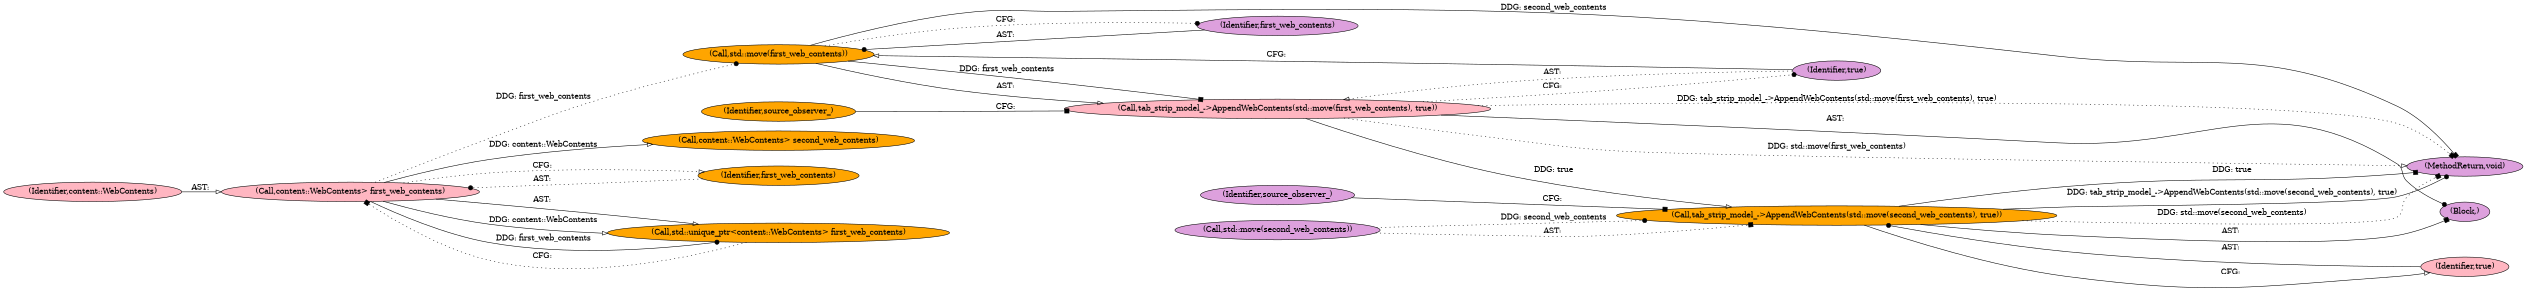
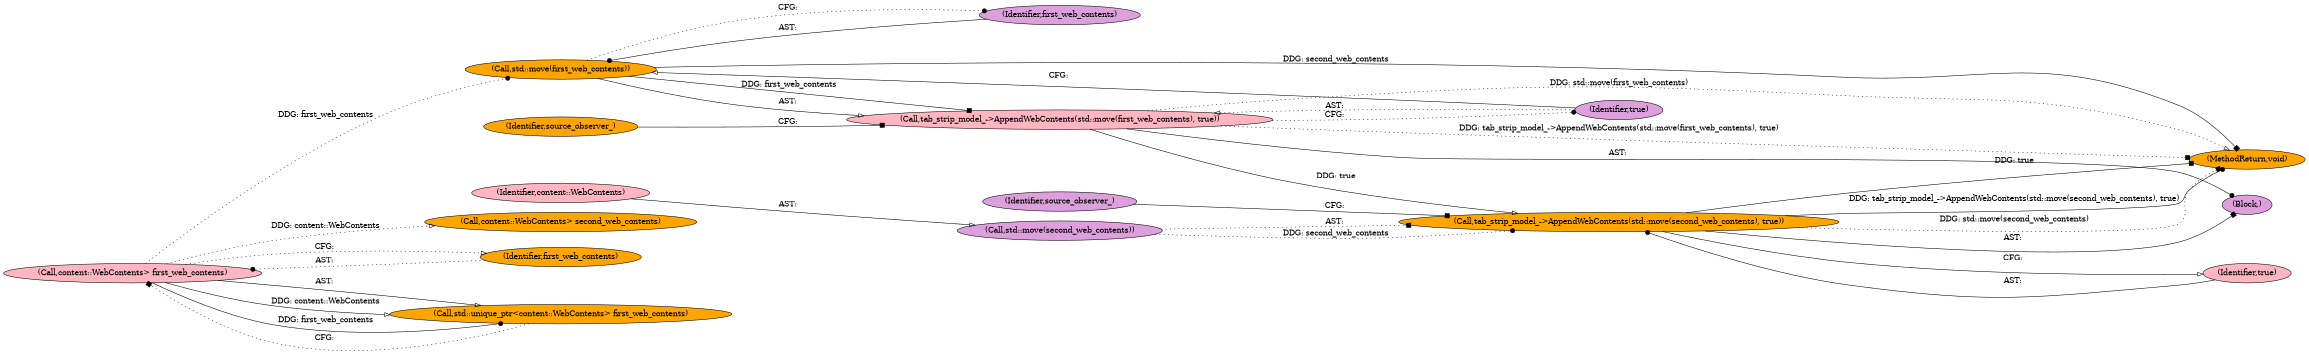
edge "(Call,content::WebContents> first_web_contents)" -> "(Call,content::WebContents> second_web_contents)": style solid -> dotted
node "(MethodReturn,void)": fillcolor plum -> orange
edge "(Identifier,content::WebContents)" -> "(Call,content::WebContents> first_web_contents)": now "(Identifier,content::WebContents)" -> "(Call,std::move(second_web_contents))"
